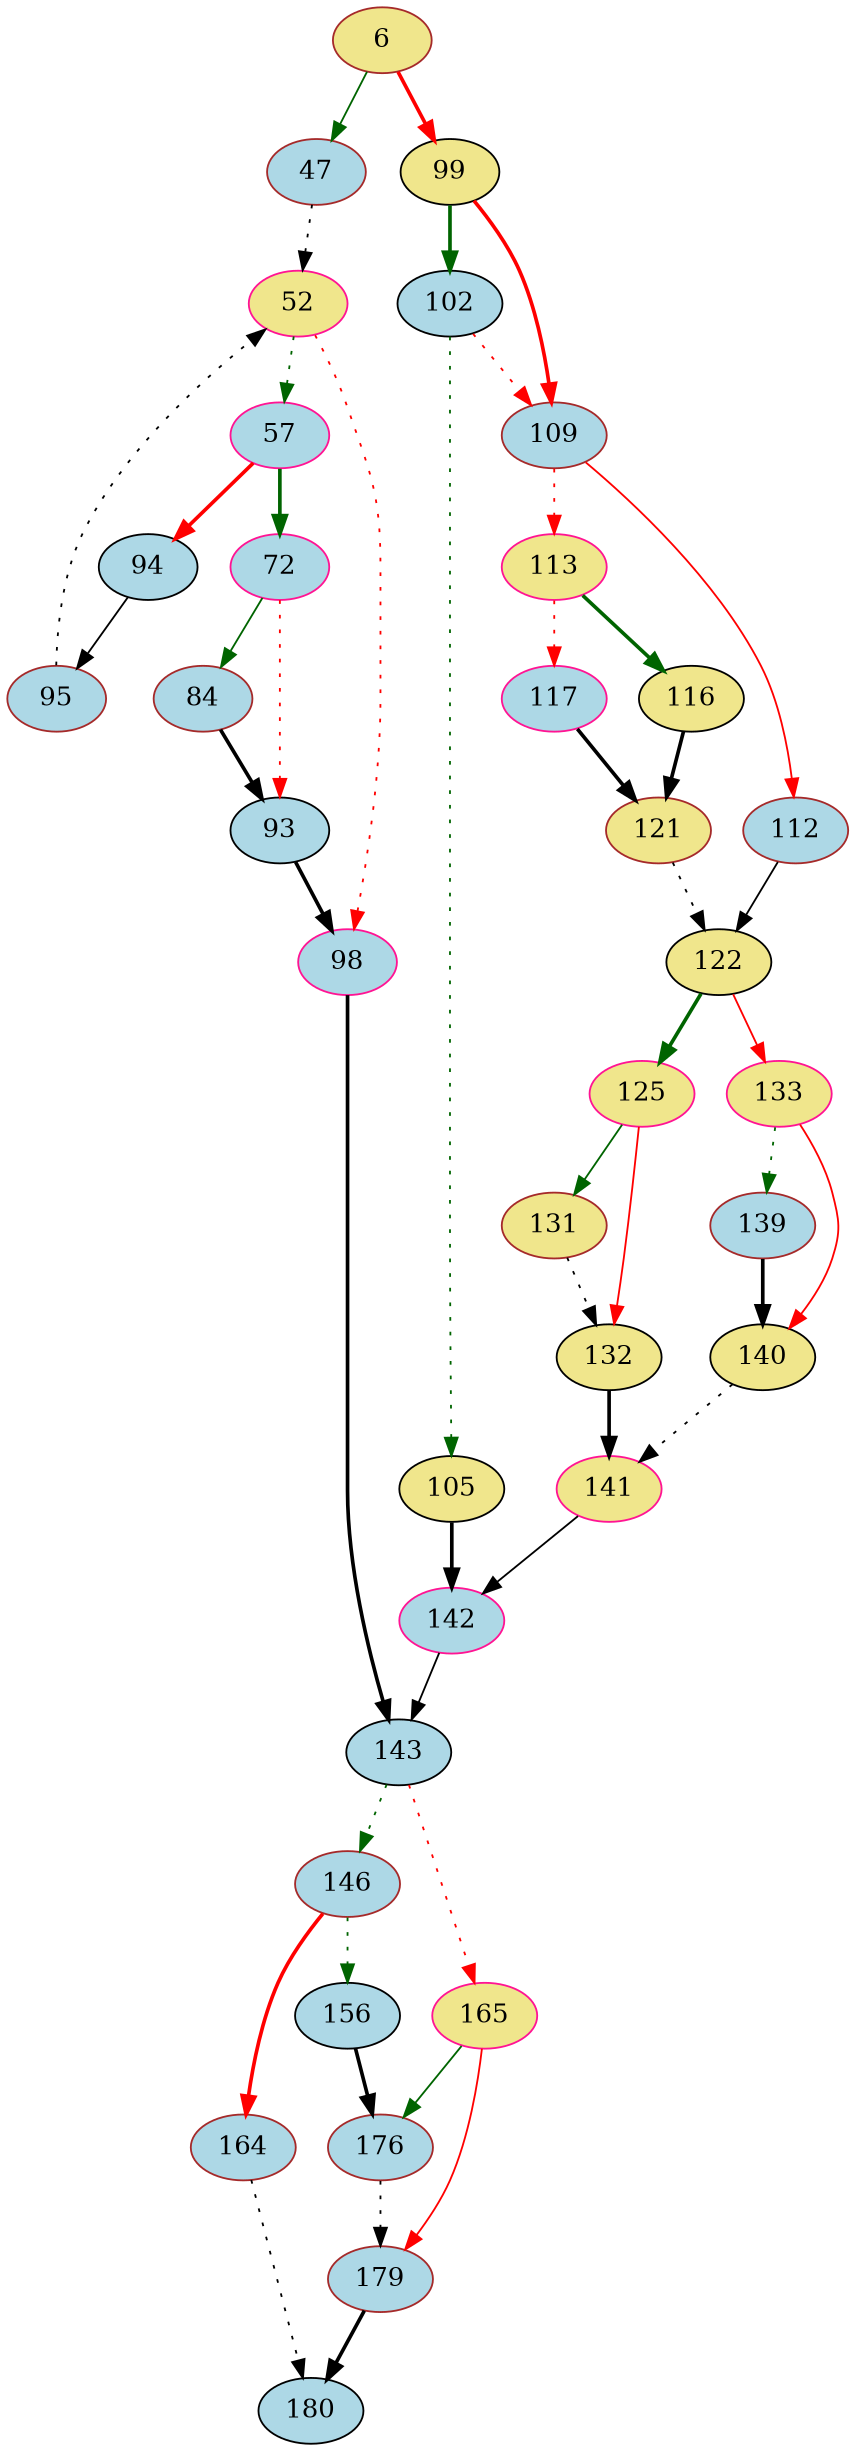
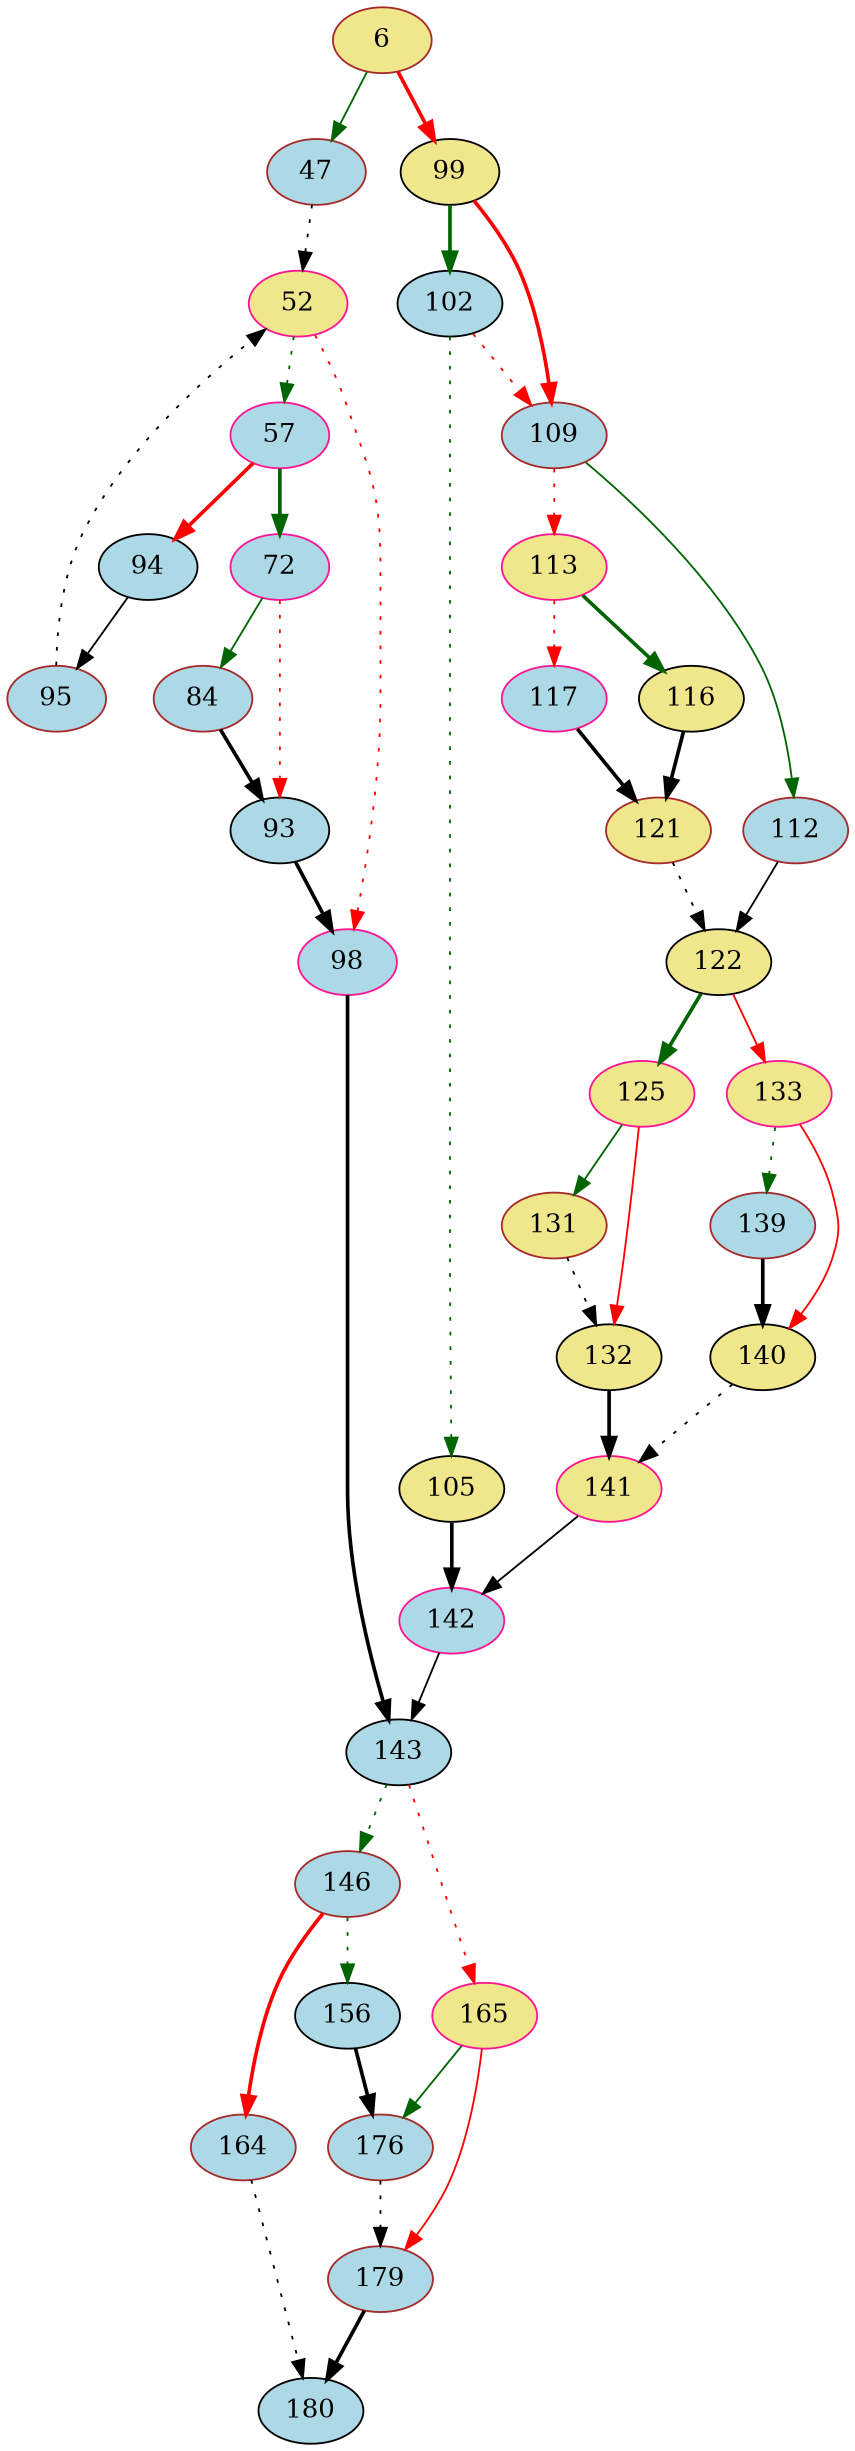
edge "109" -> "112": color red -> darkgreen
